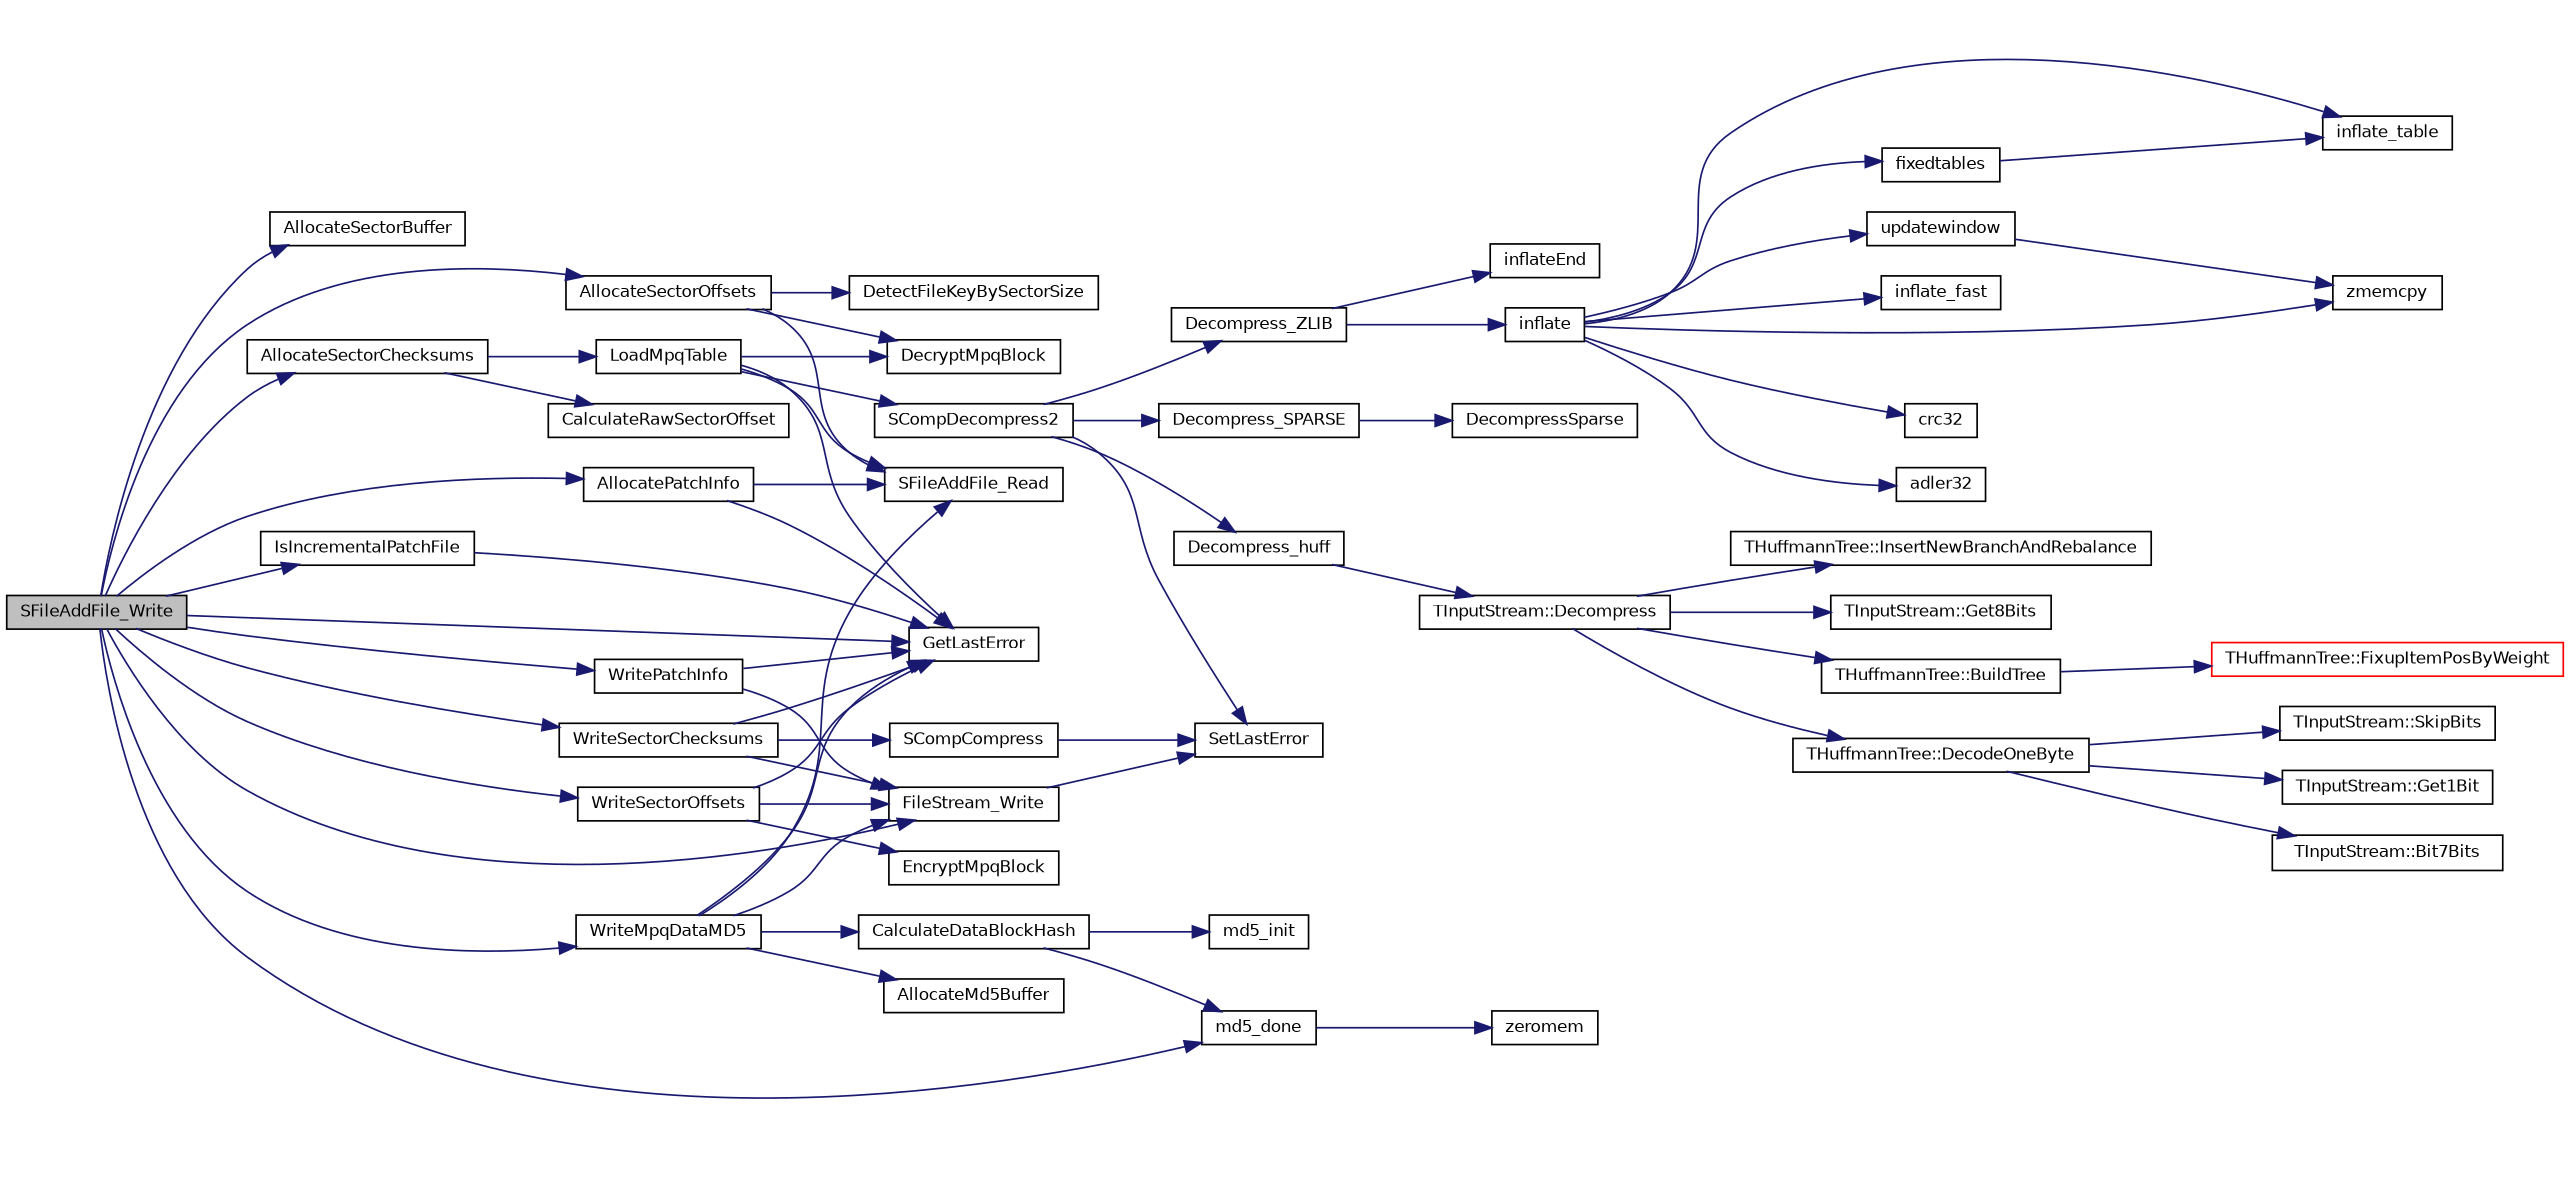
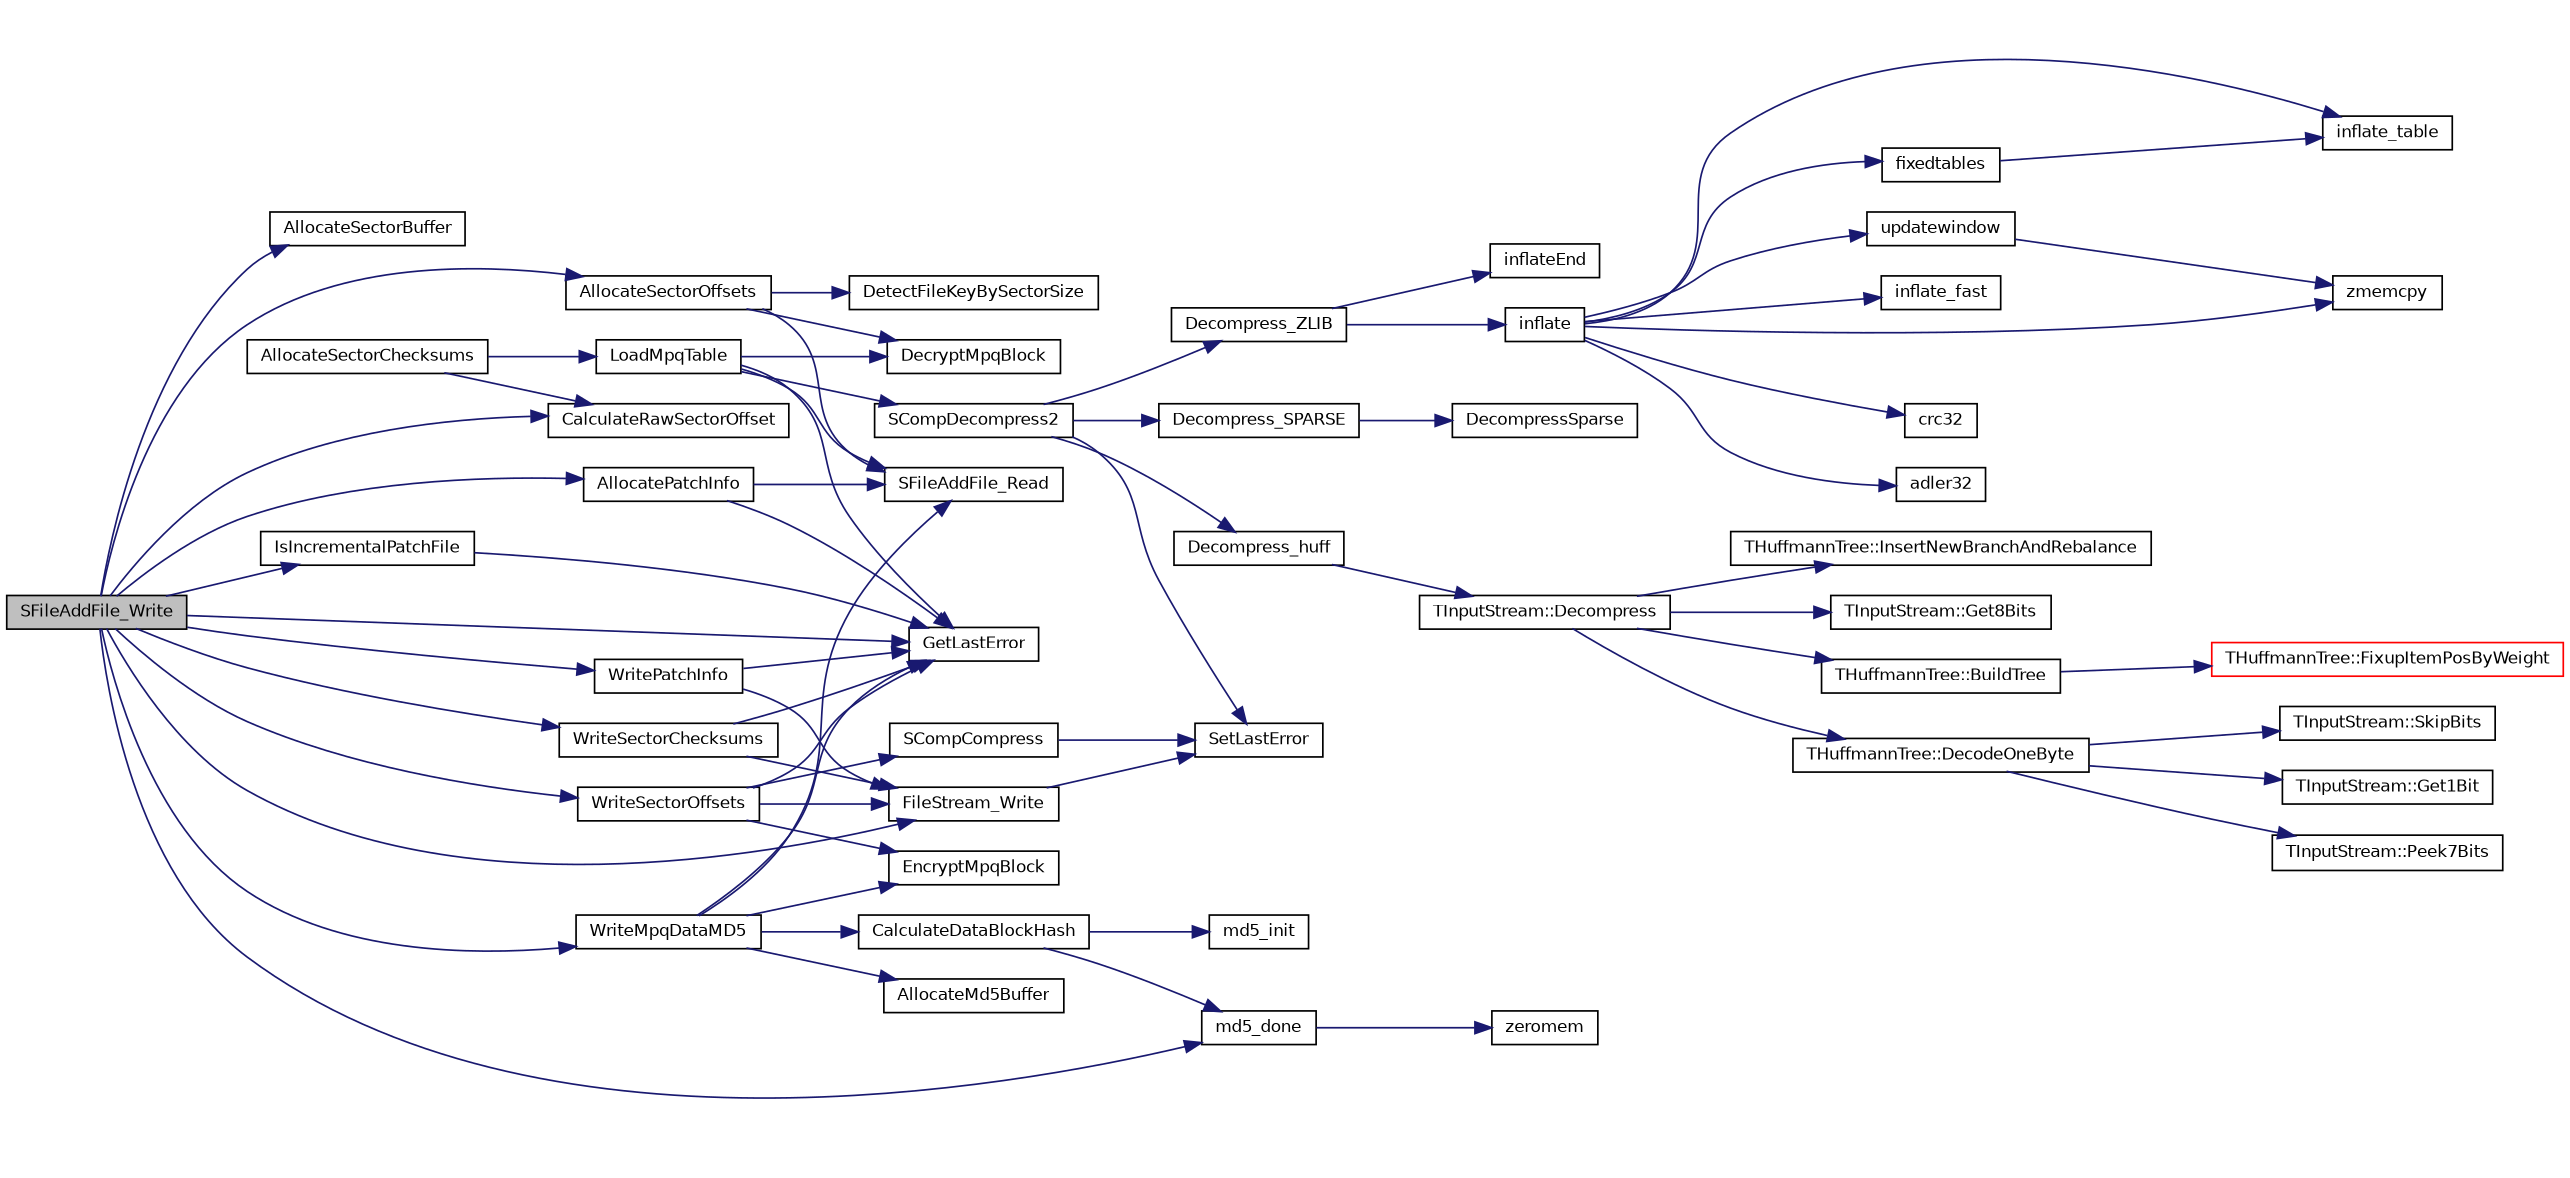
edge "SFileAddFile_Write" -> "AllocateSectorChecksums": now "SFileAddFile_Write" -> "CalculateRawSectorOffset"
edge "WriteSectorChecksums" -> "SCompCompress": now "WriteSectorOffsets" -> "SCompCompress"
node "TInputStream::Bit7Bits": label "TInputStream::Bit7Bits" -> "TInputStream::Peek7Bits"
edge "WriteMpqDataMD5" -> "FileStream_Write": now "WriteMpqDataMD5" -> "EncryptMpqBlock"
